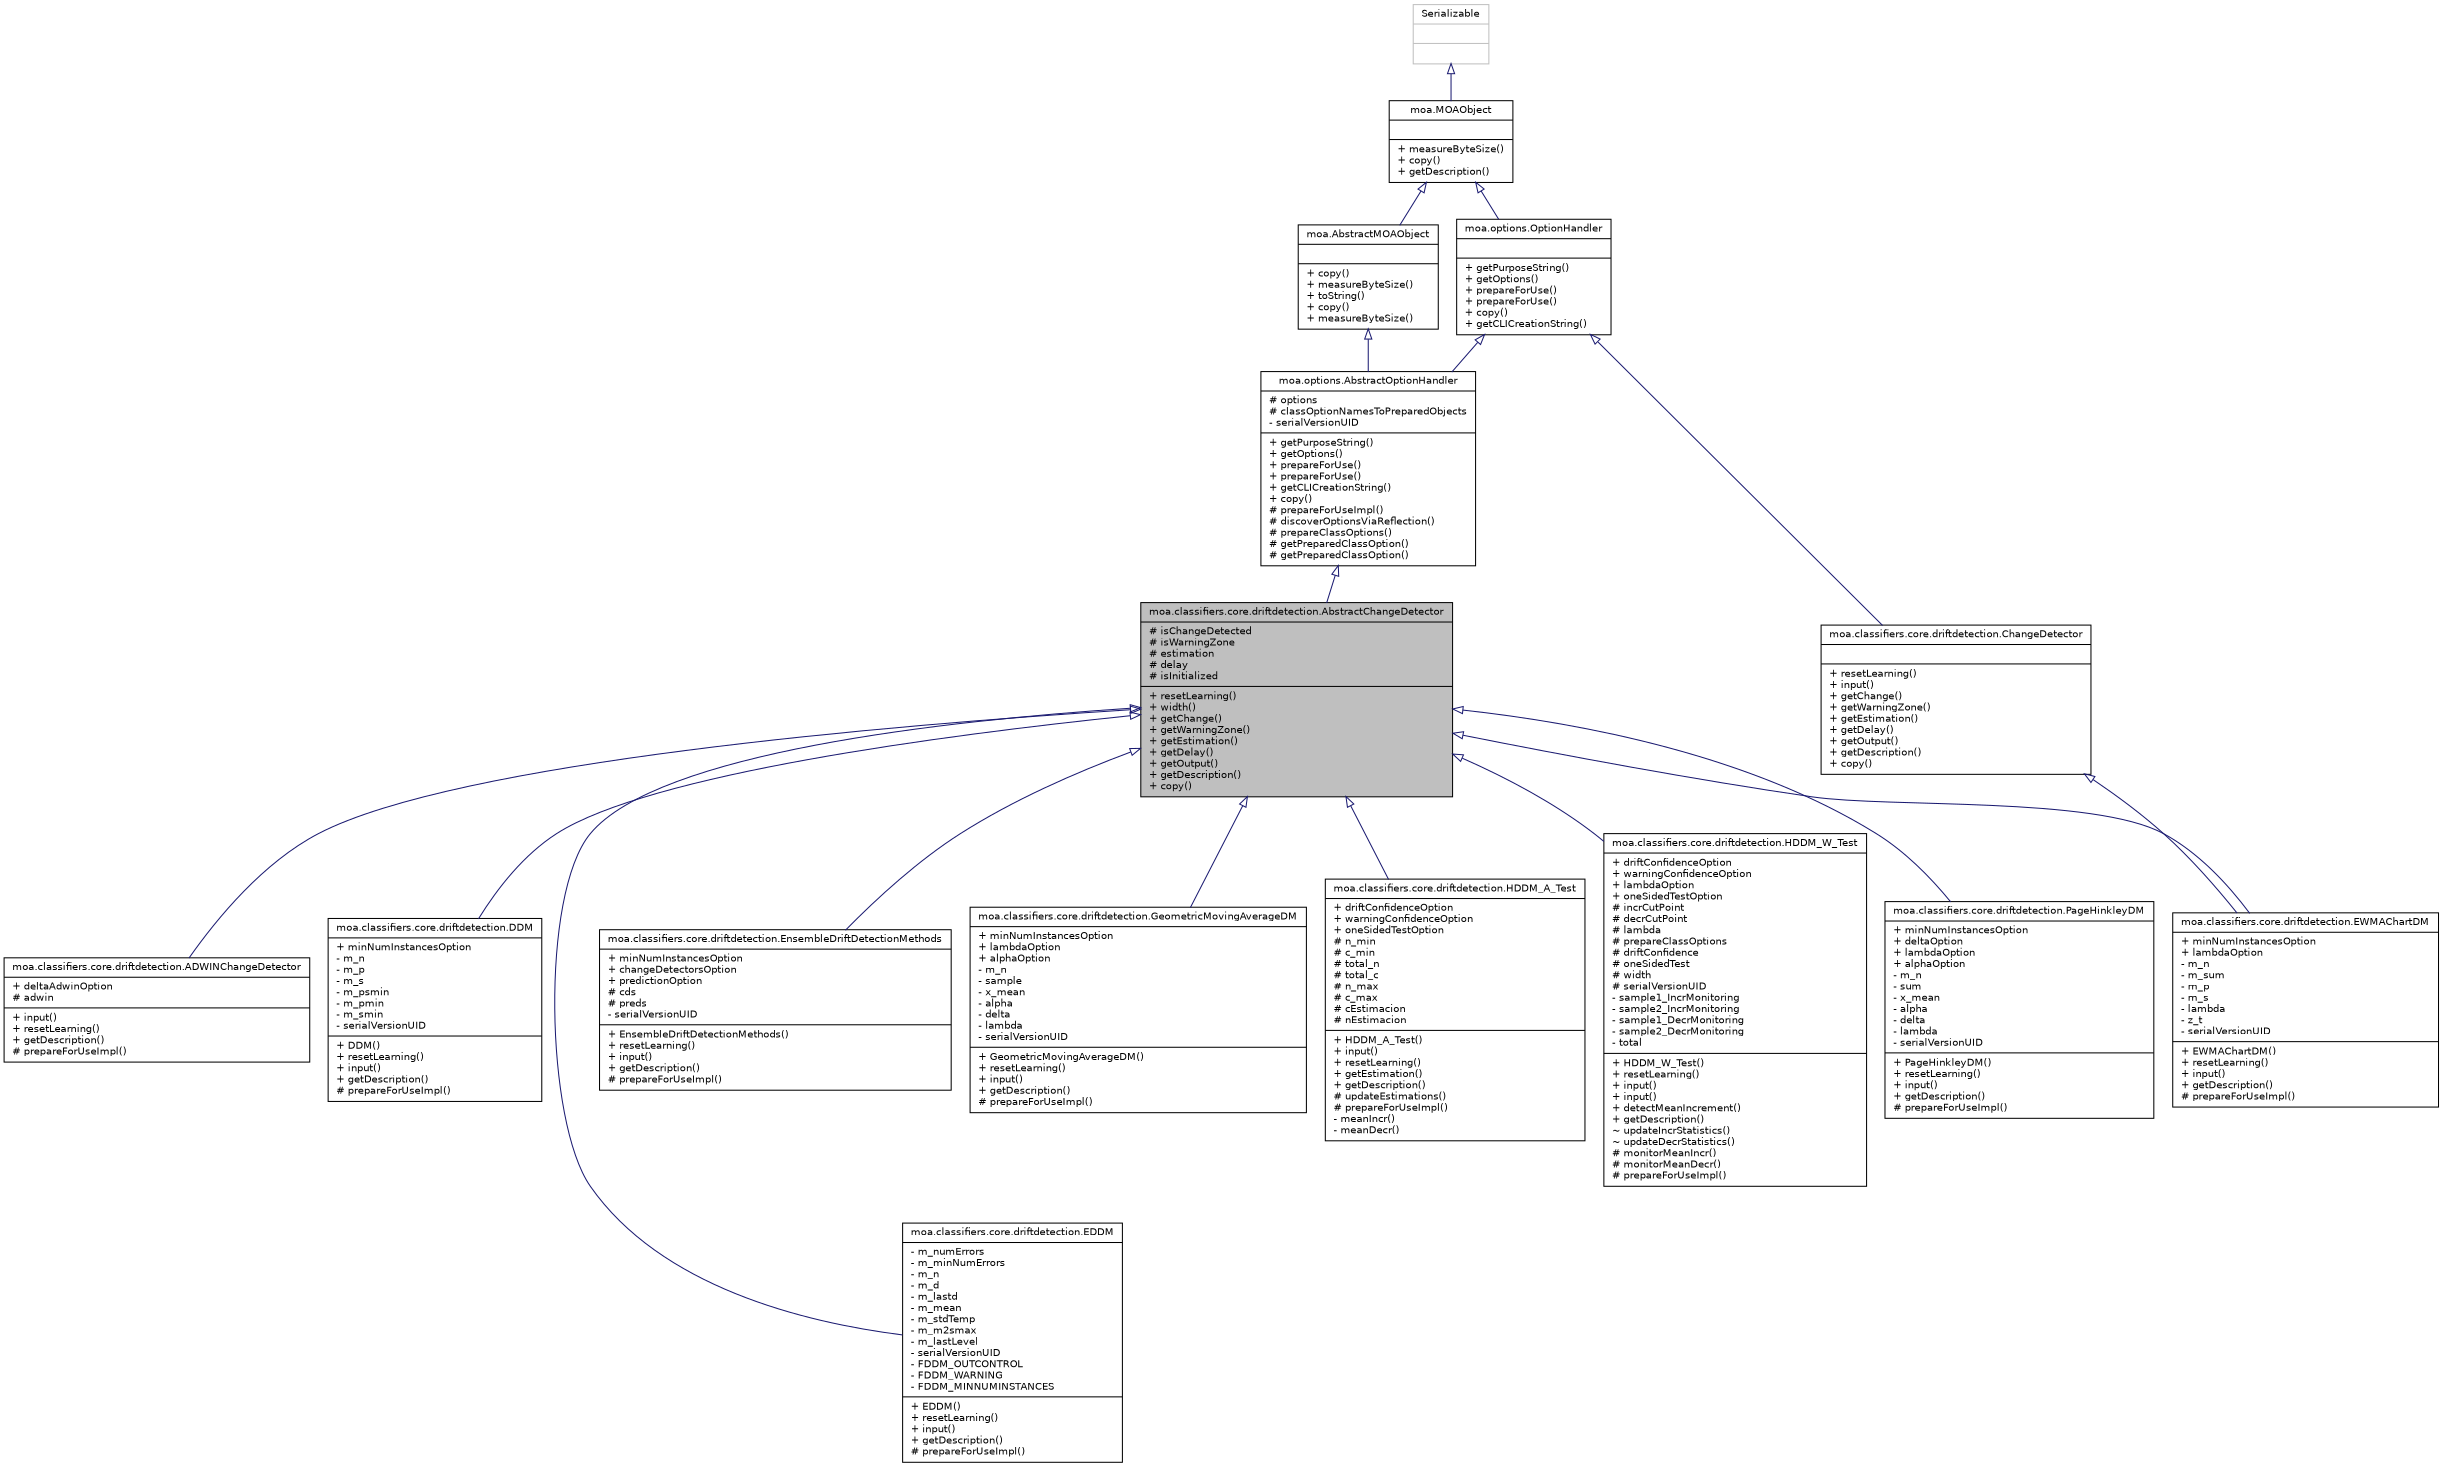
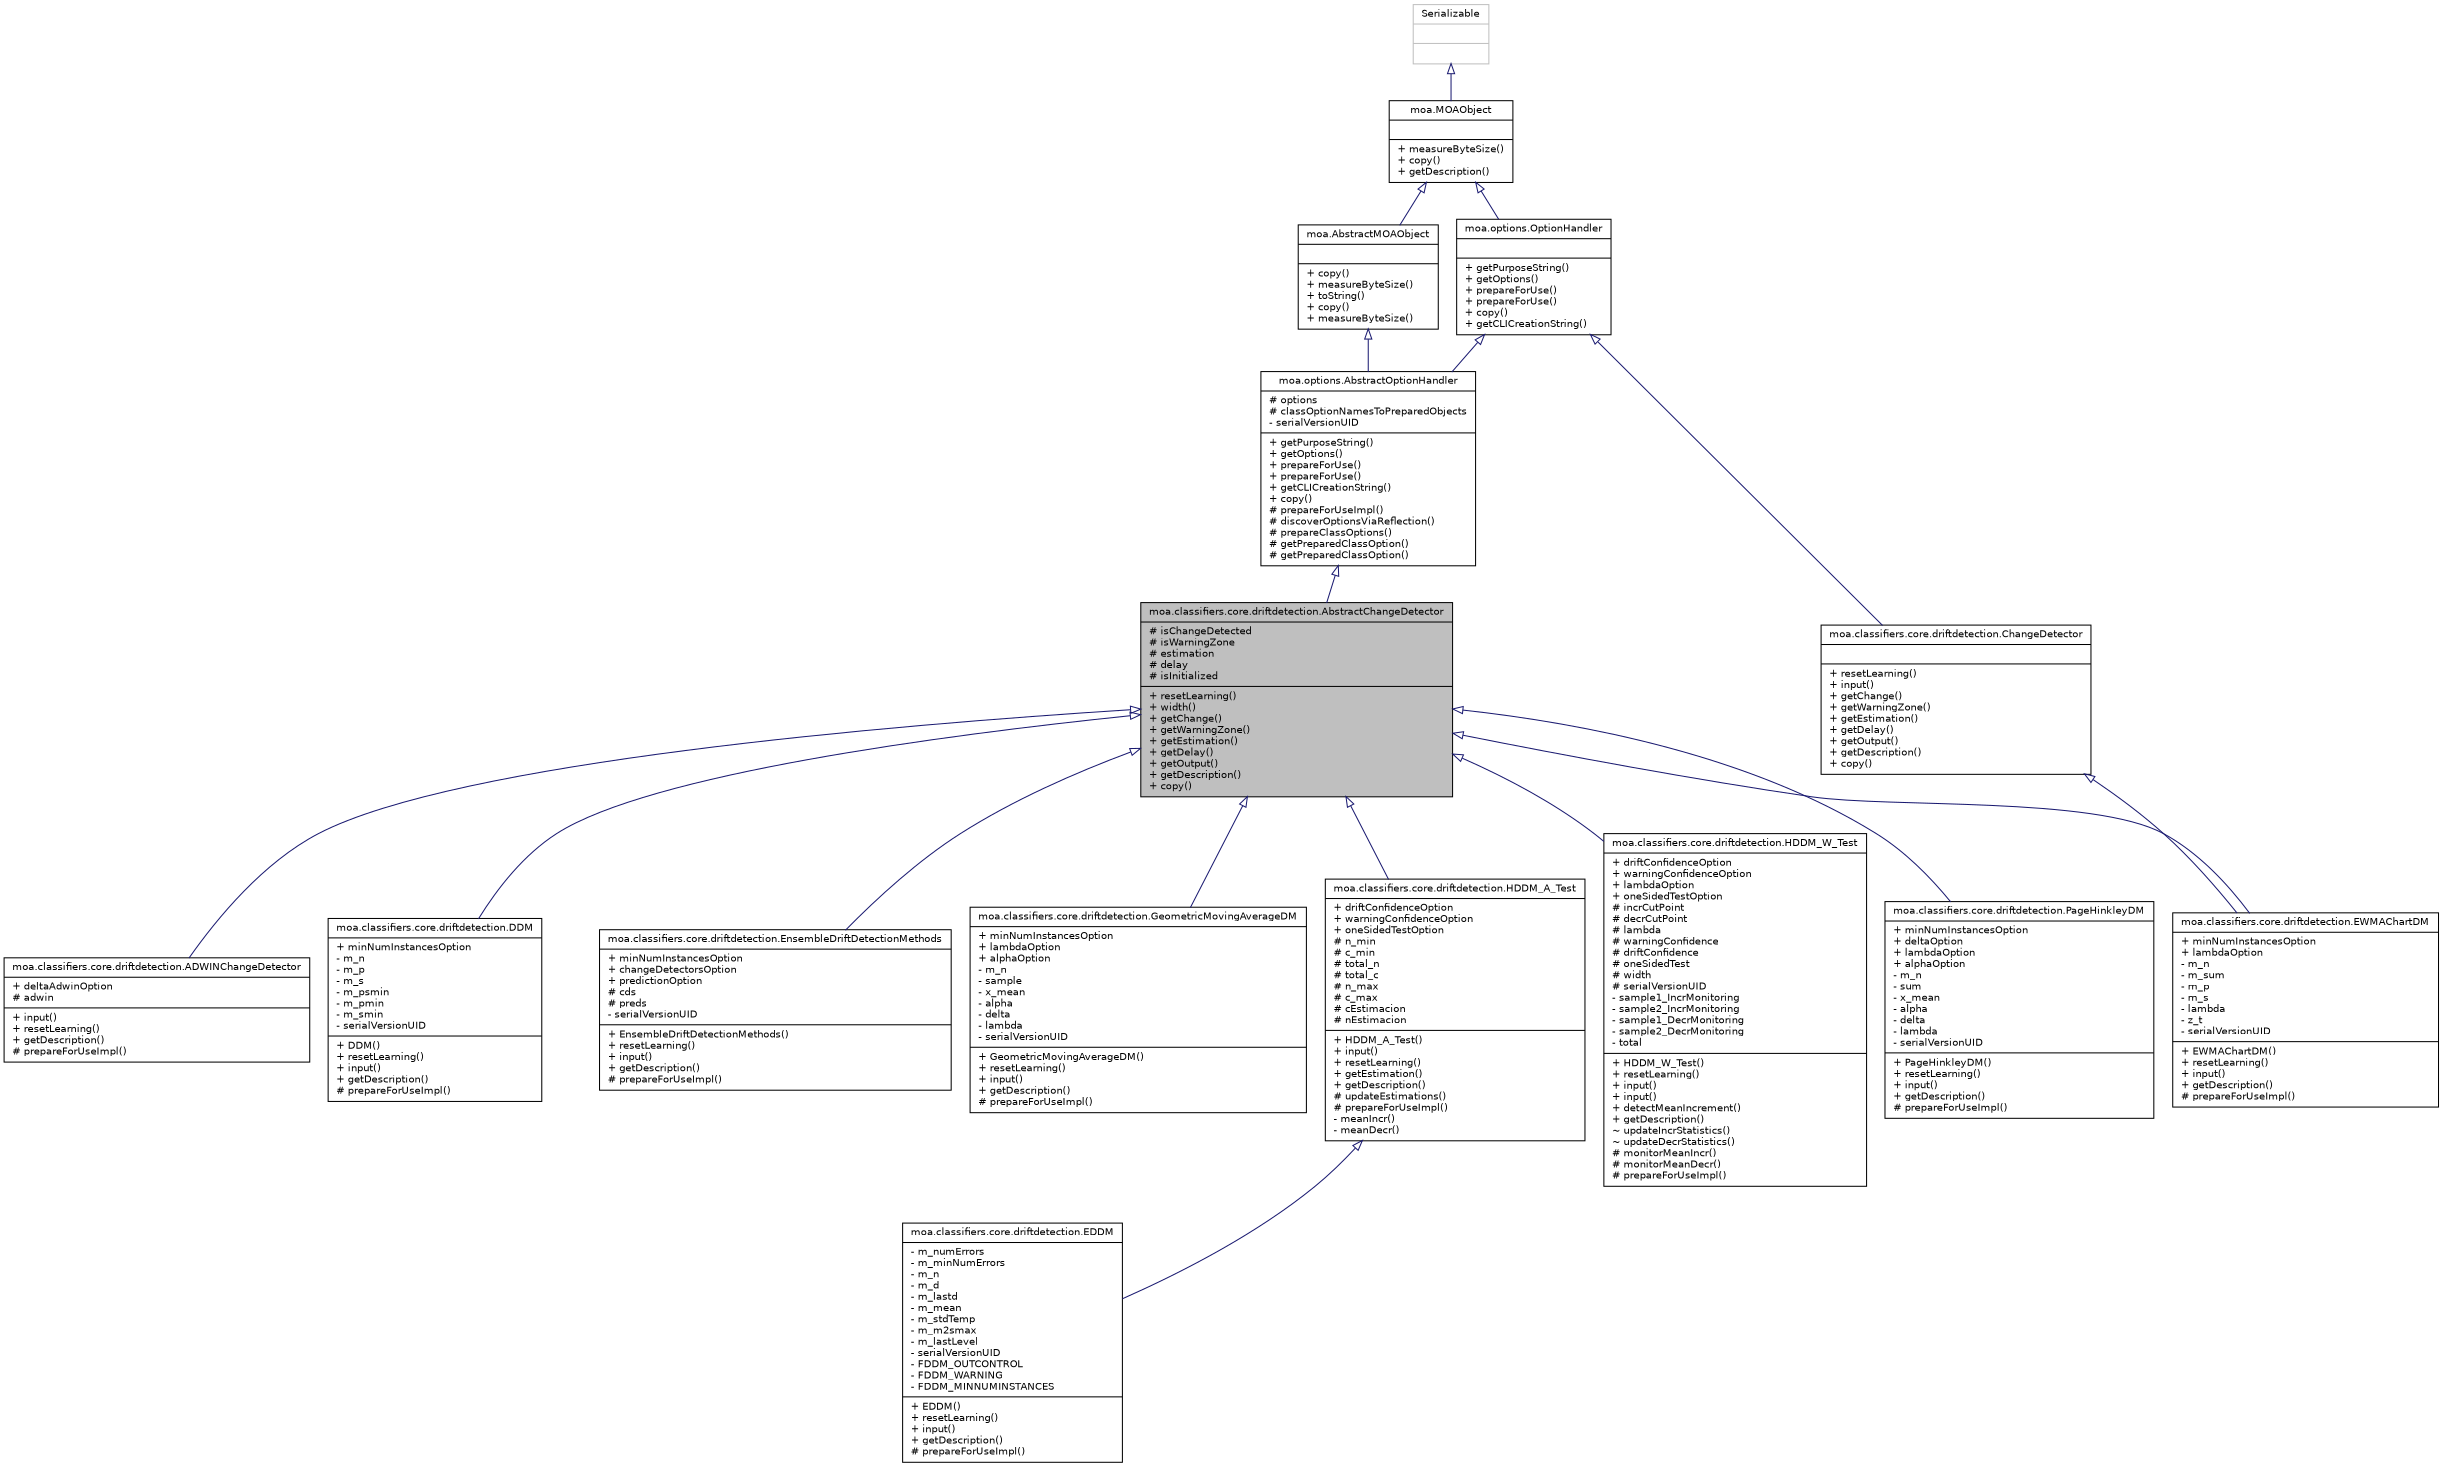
edge "moa.classifiers.core.driftdetection.EDDM" -> "moa.classifiers.core.driftdetection.AbstractChangeDetector": now "moa.classifiers.core.driftdetection.EDDM" -> "moa.classifiers.core.driftdetection.HDDM_A_Test"
node "moa.classifiers.core.driftdetection.HDDM_W_Test": text "# prepareClassOptions" -> "# warningConfidence"
